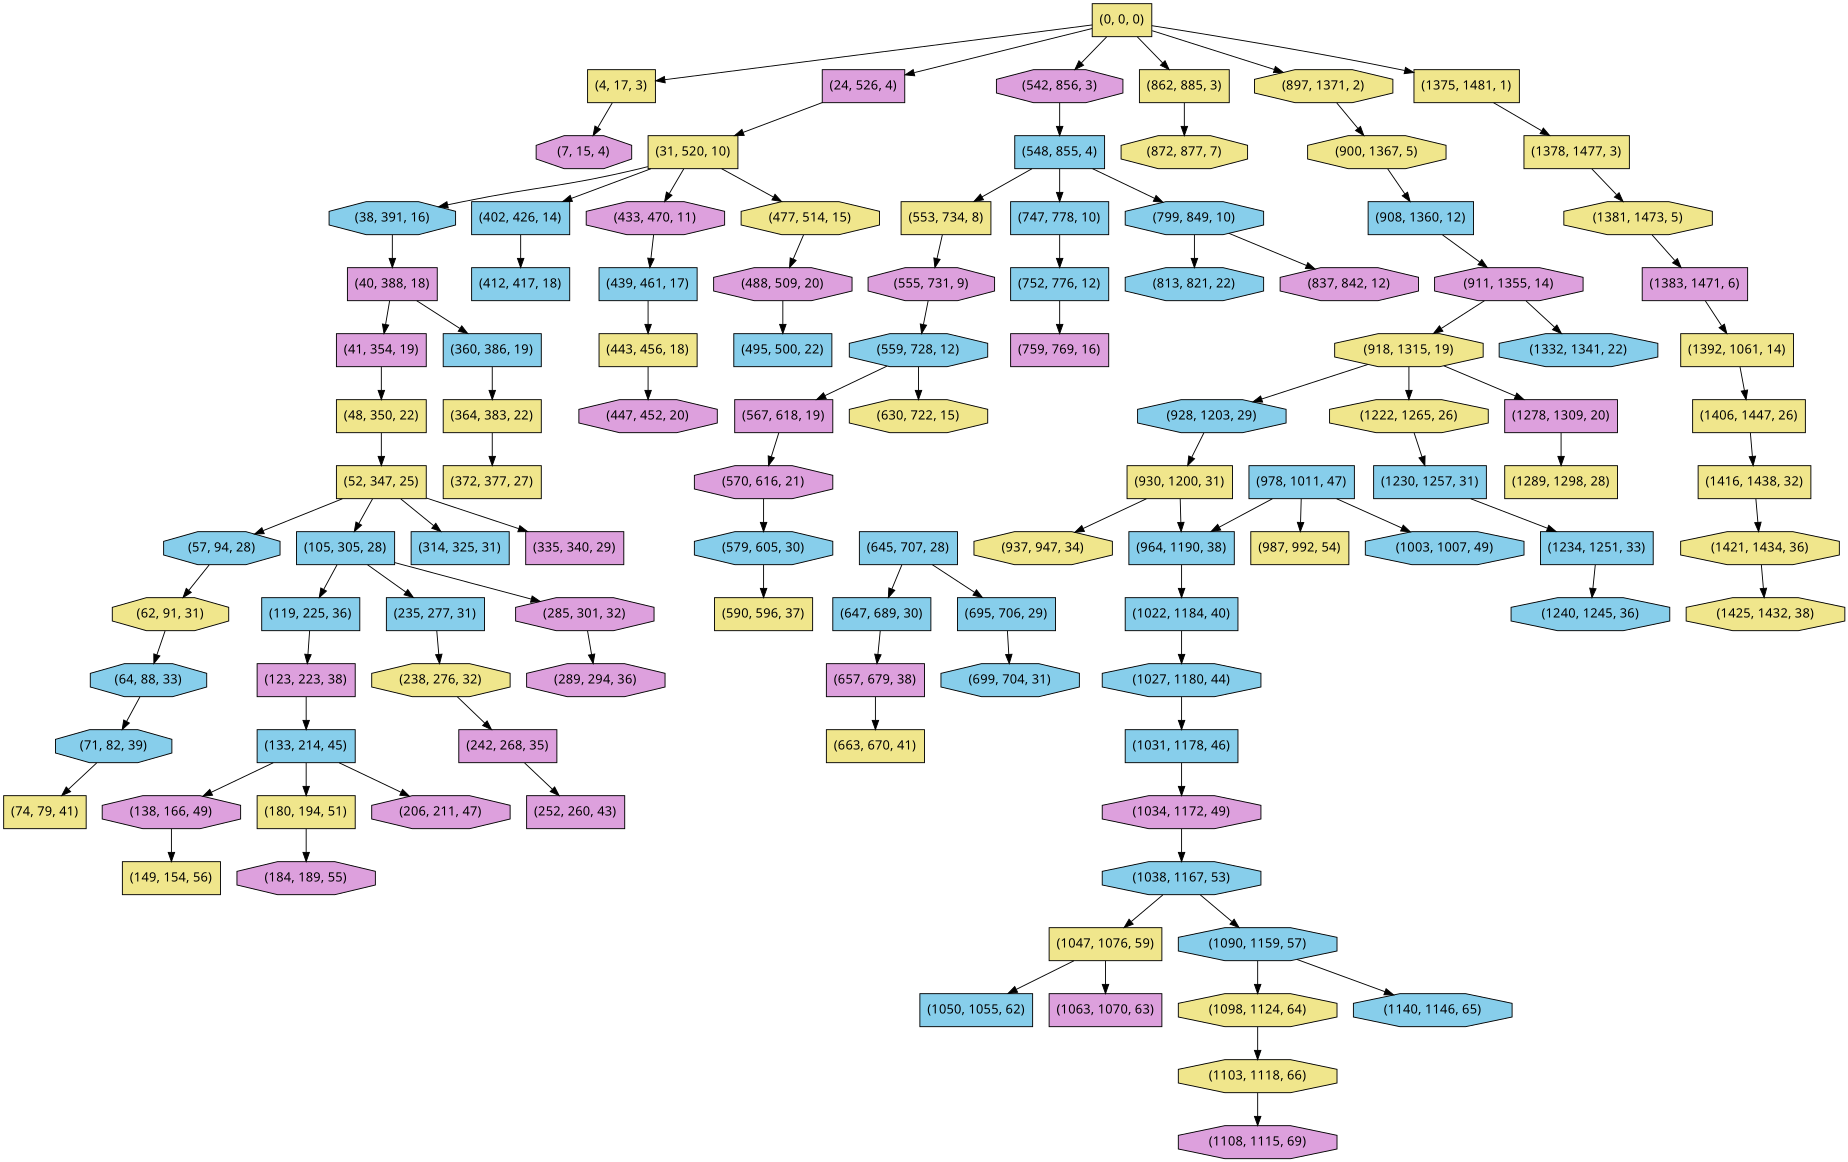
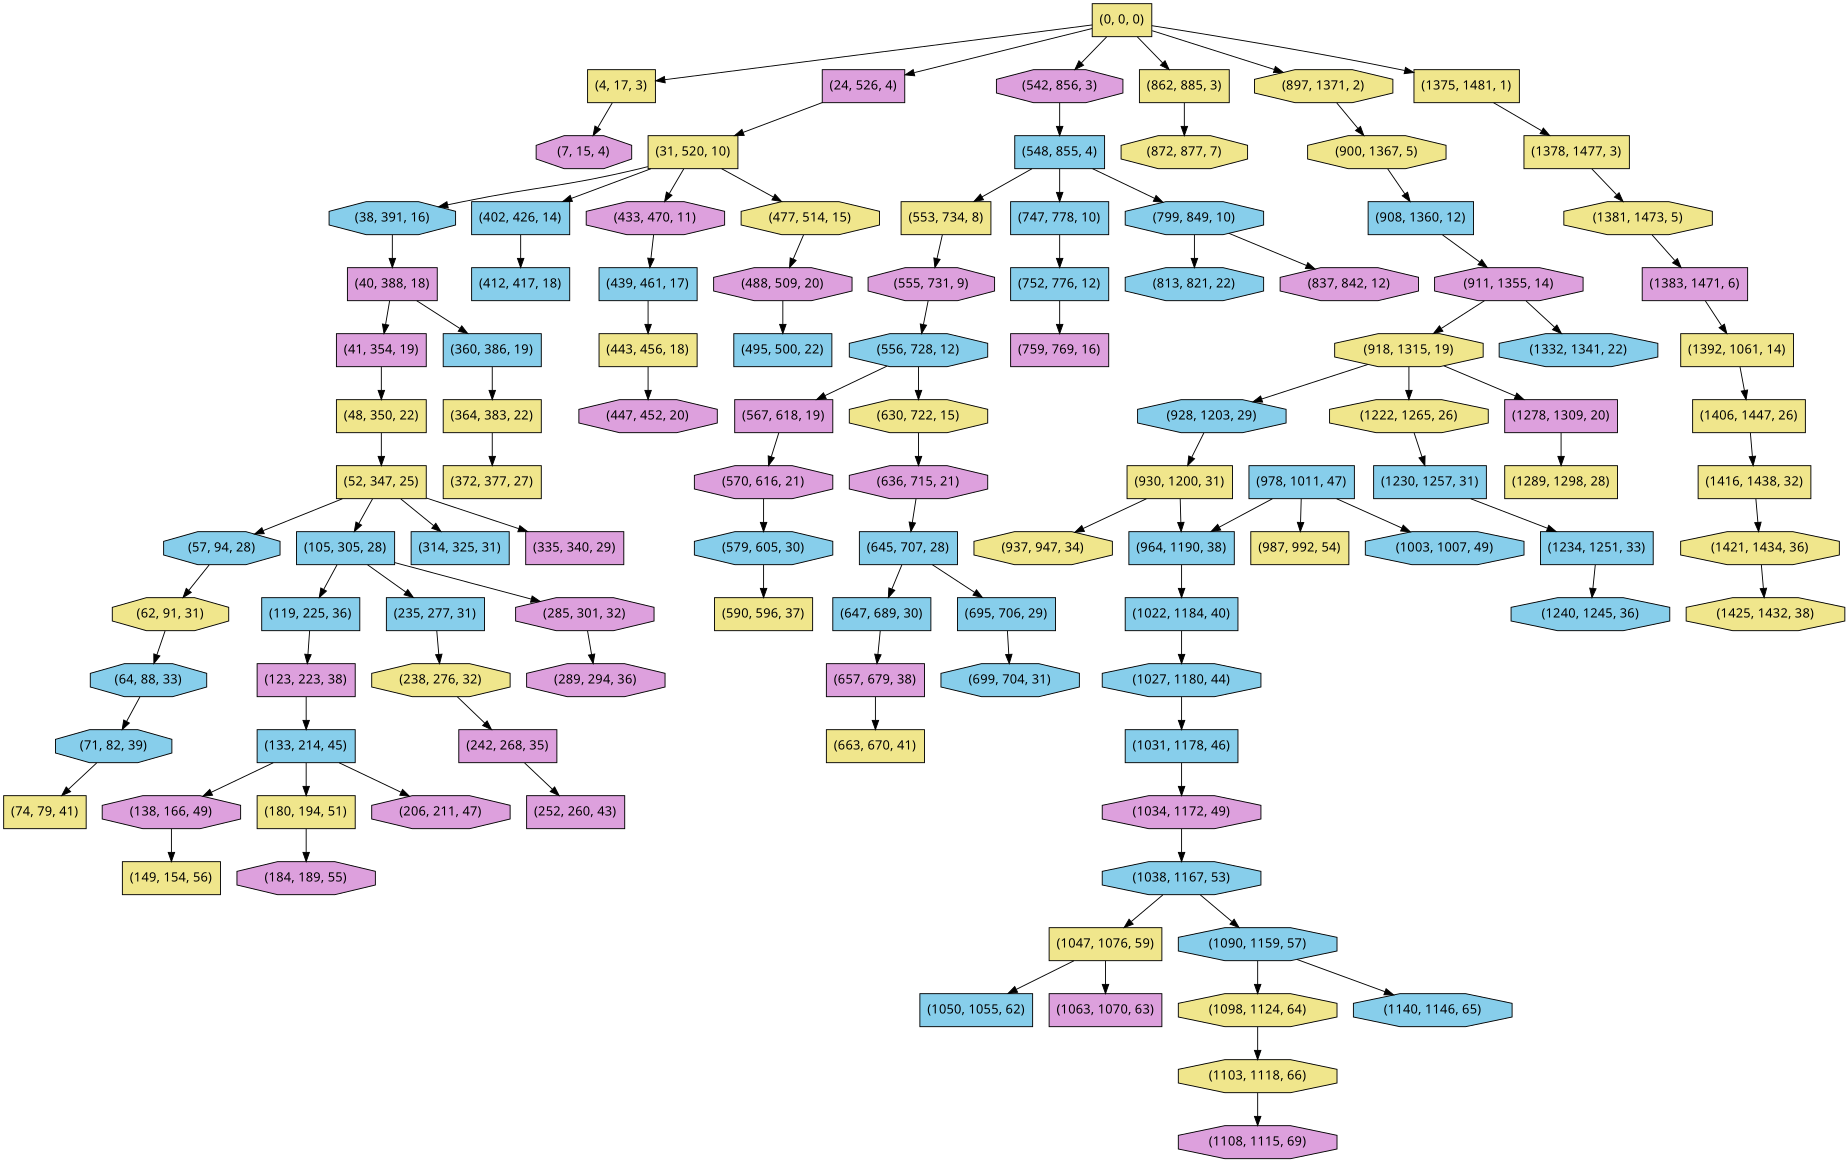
node "(559, 728, 12)": label "(559, 728, 12)" -> "(556, 728, 12)"
node "(636, 715, 21)": added
